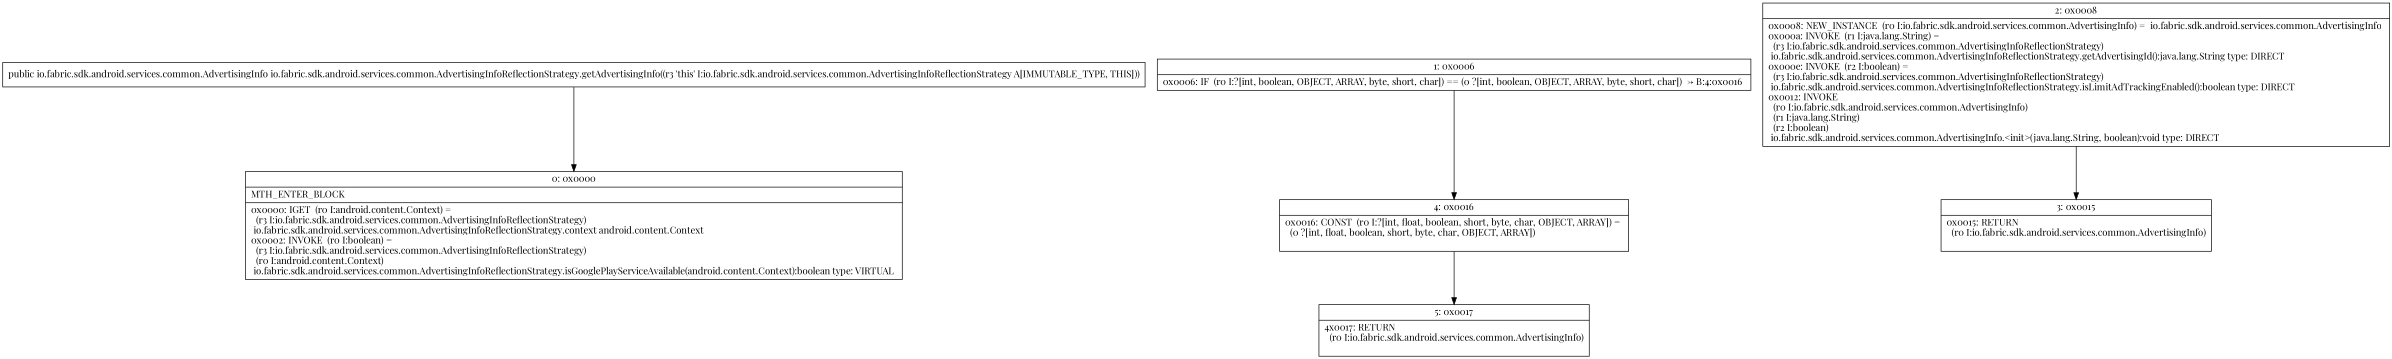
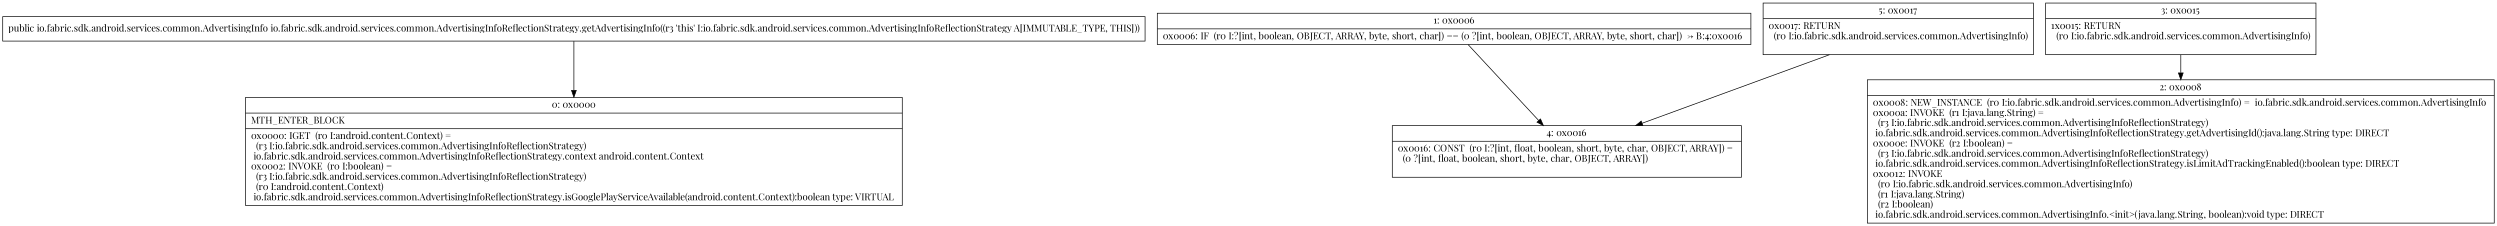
edge "2: 0x0008" -> "3: 0x0015": reversed
node "3: 0x0015": text "0x0015: RETURN" -> "1x0015: RETURN"
edge "4: 0x0016" -> "5: 0x0017": reversed
node "5: 0x0017": text "4x0017: RETURN" -> "0x0017: RETURN"
